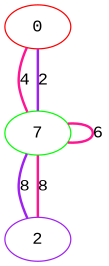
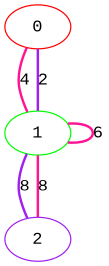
node "7": label "7" -> "1"
